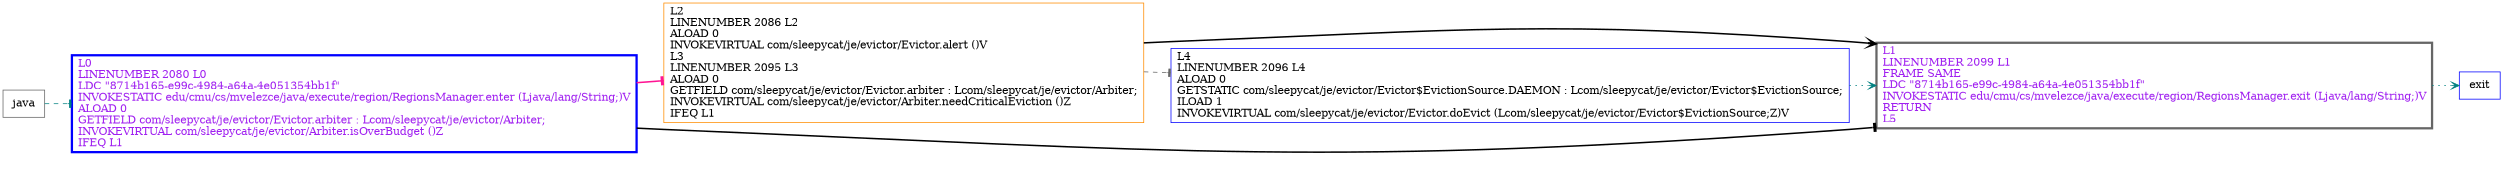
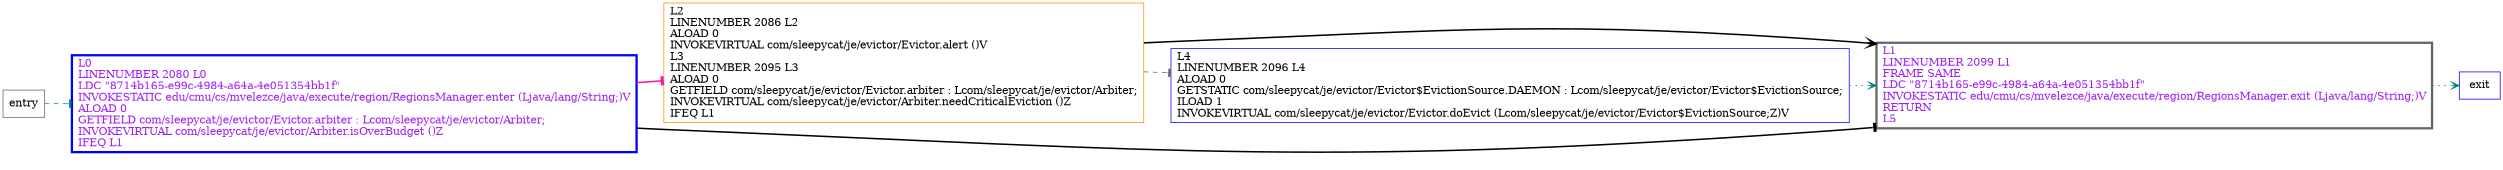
node "java": label "java" -> "entry"
